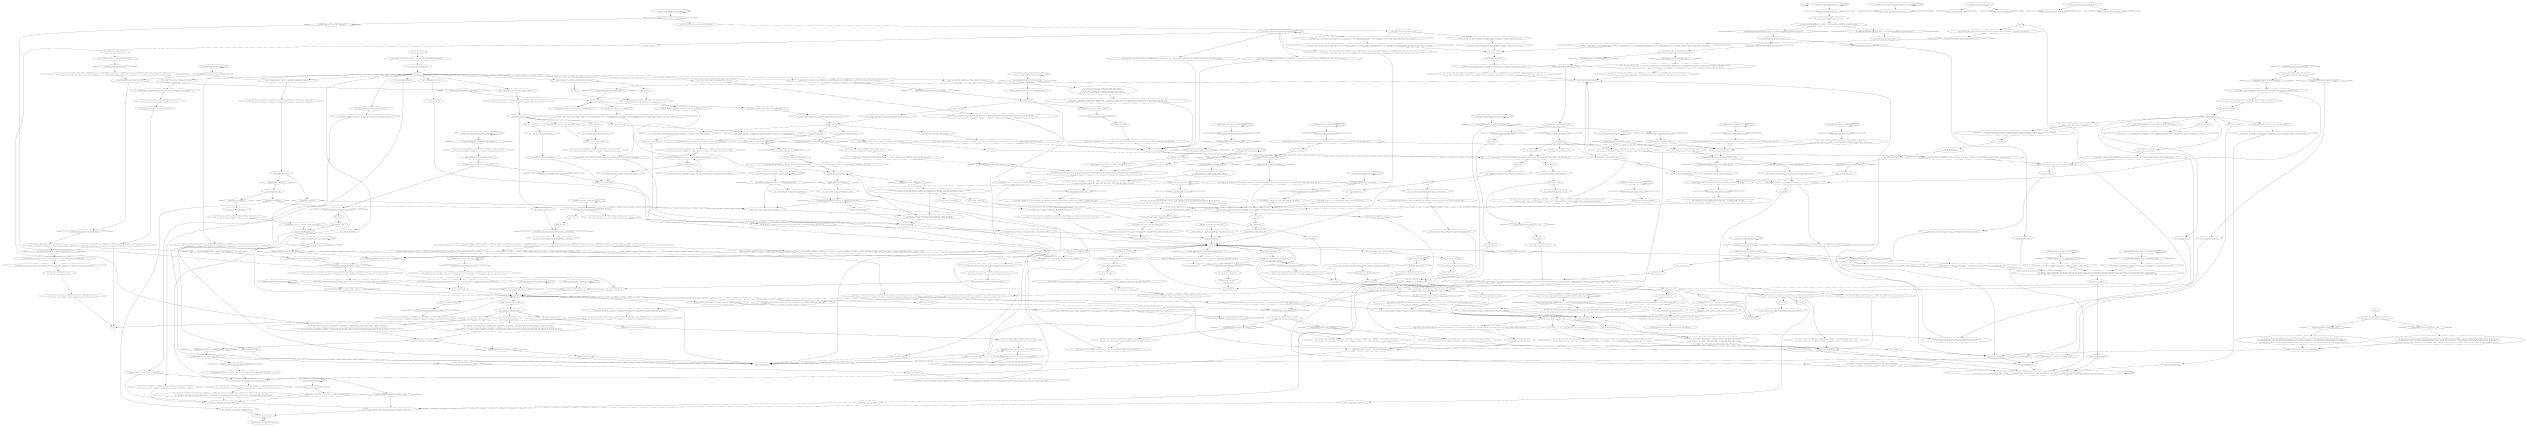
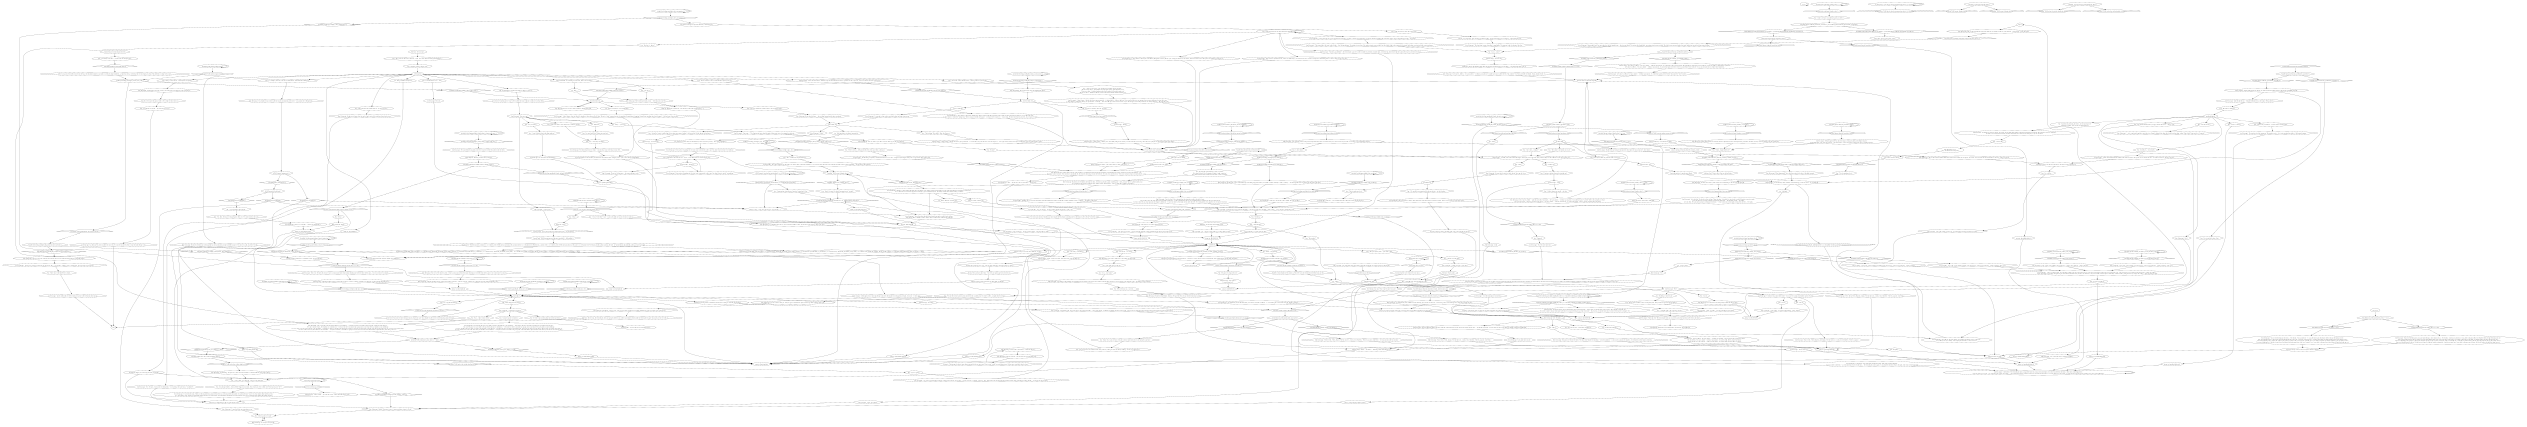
node "Rhetoric: No. They would be here if they were truly worried.": removed
